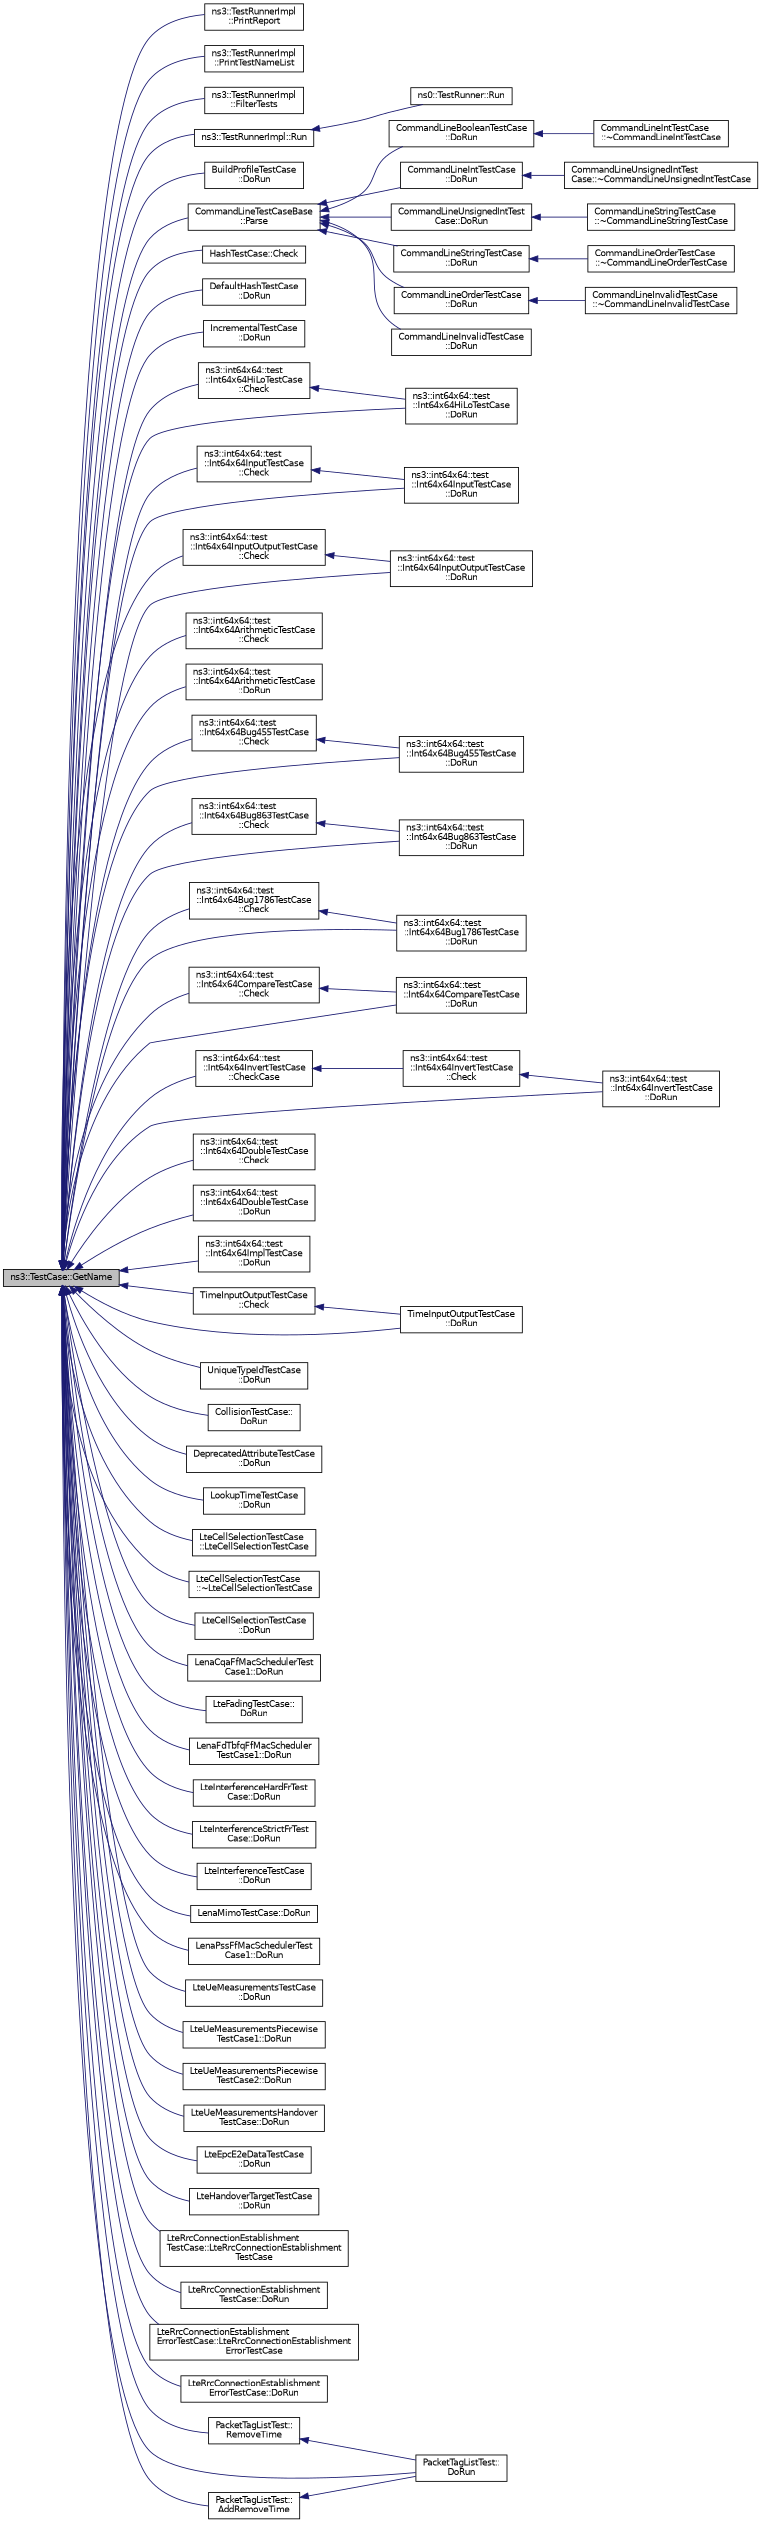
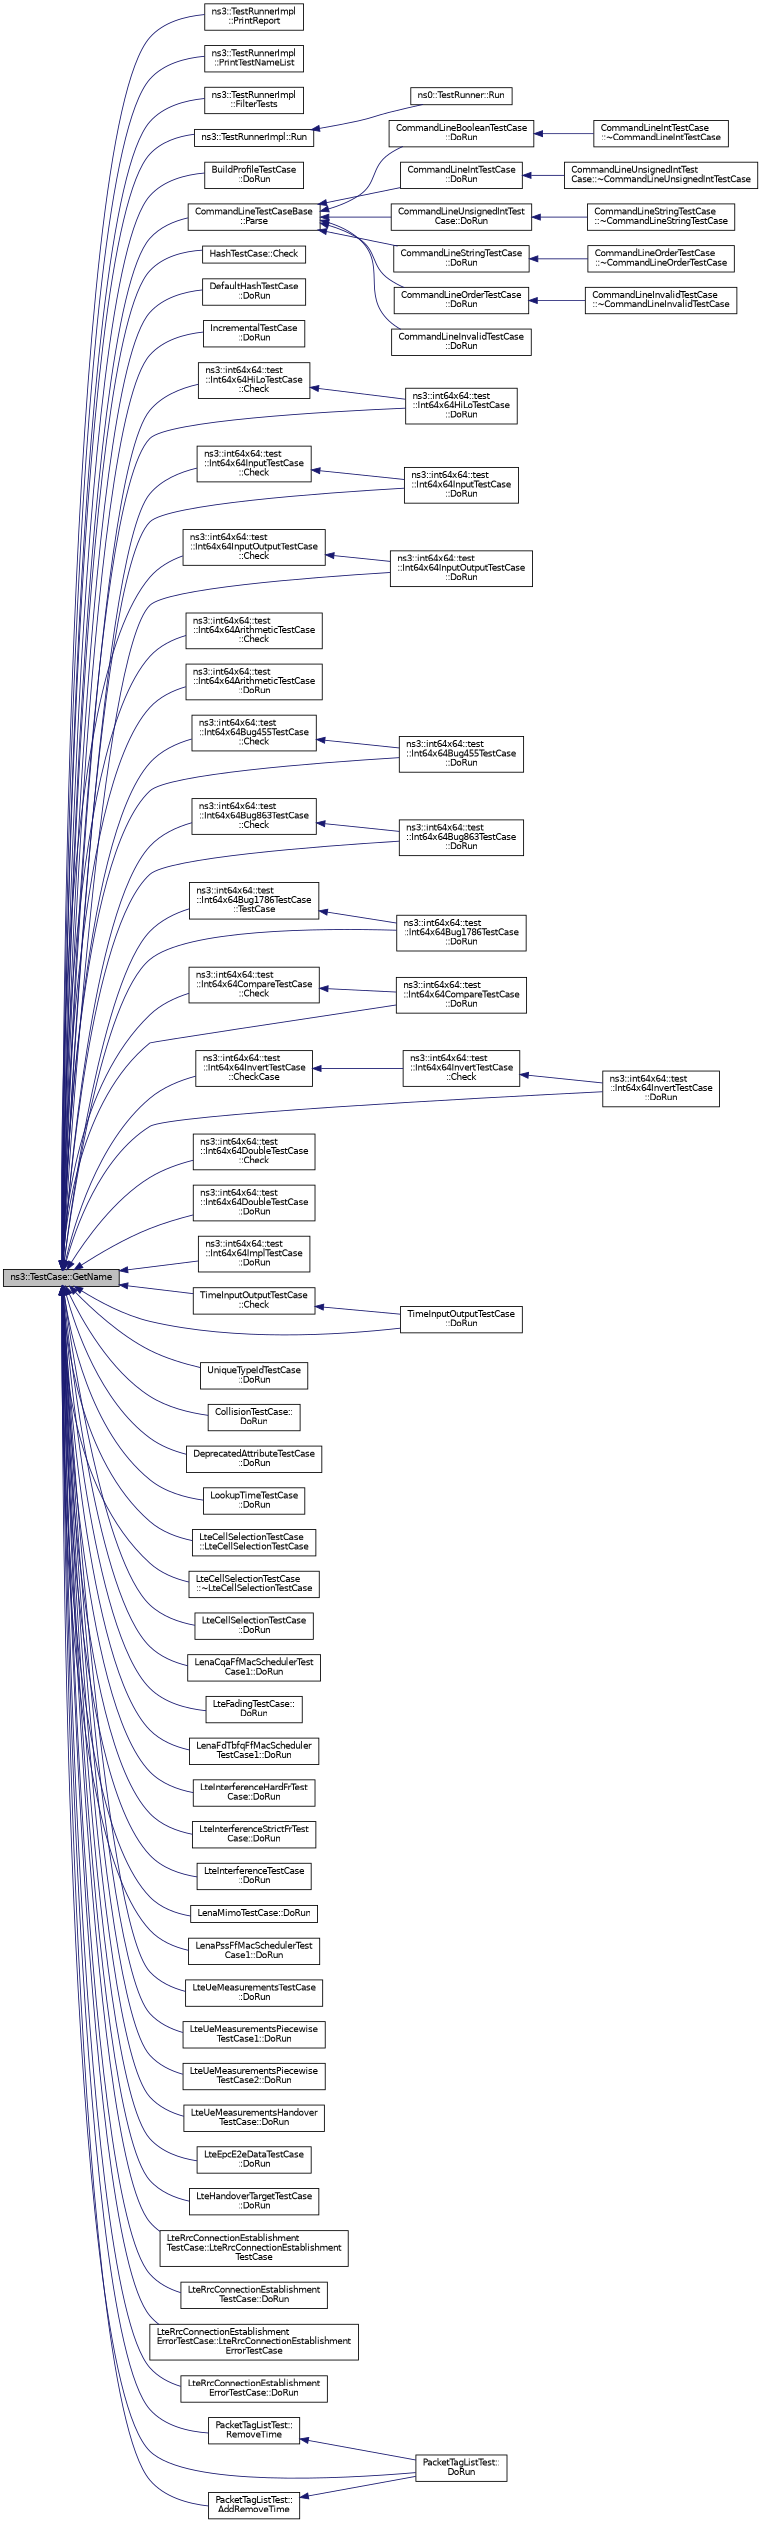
node "ns3::int64x64::test ::Int64x64Bug1786TestCase ::Check": label "ns3::int64x64::test ::Int64x64Bug1786TestCase ::Check" -> "ns3::int64x64::test ::Int64x64Bug1786TestCase ::TestCase"
